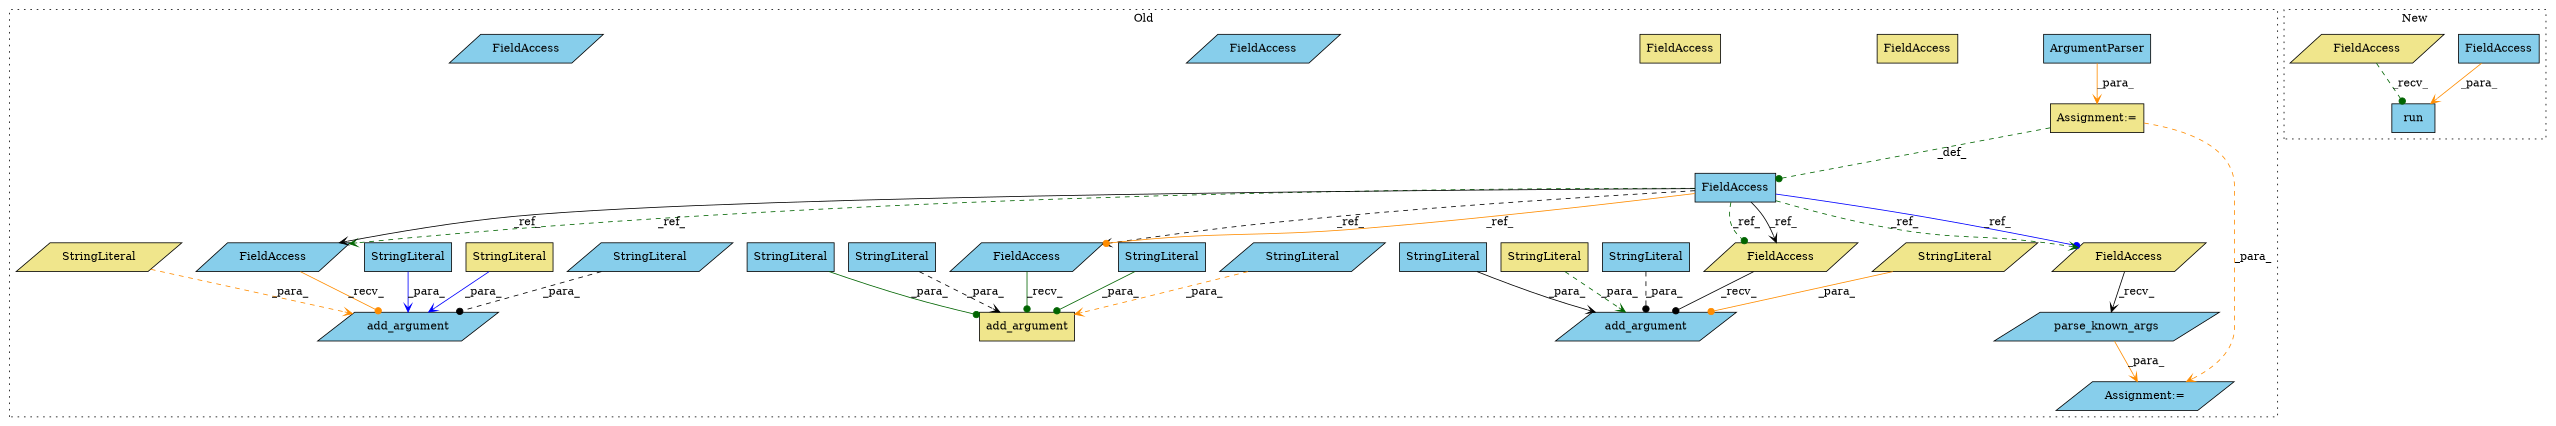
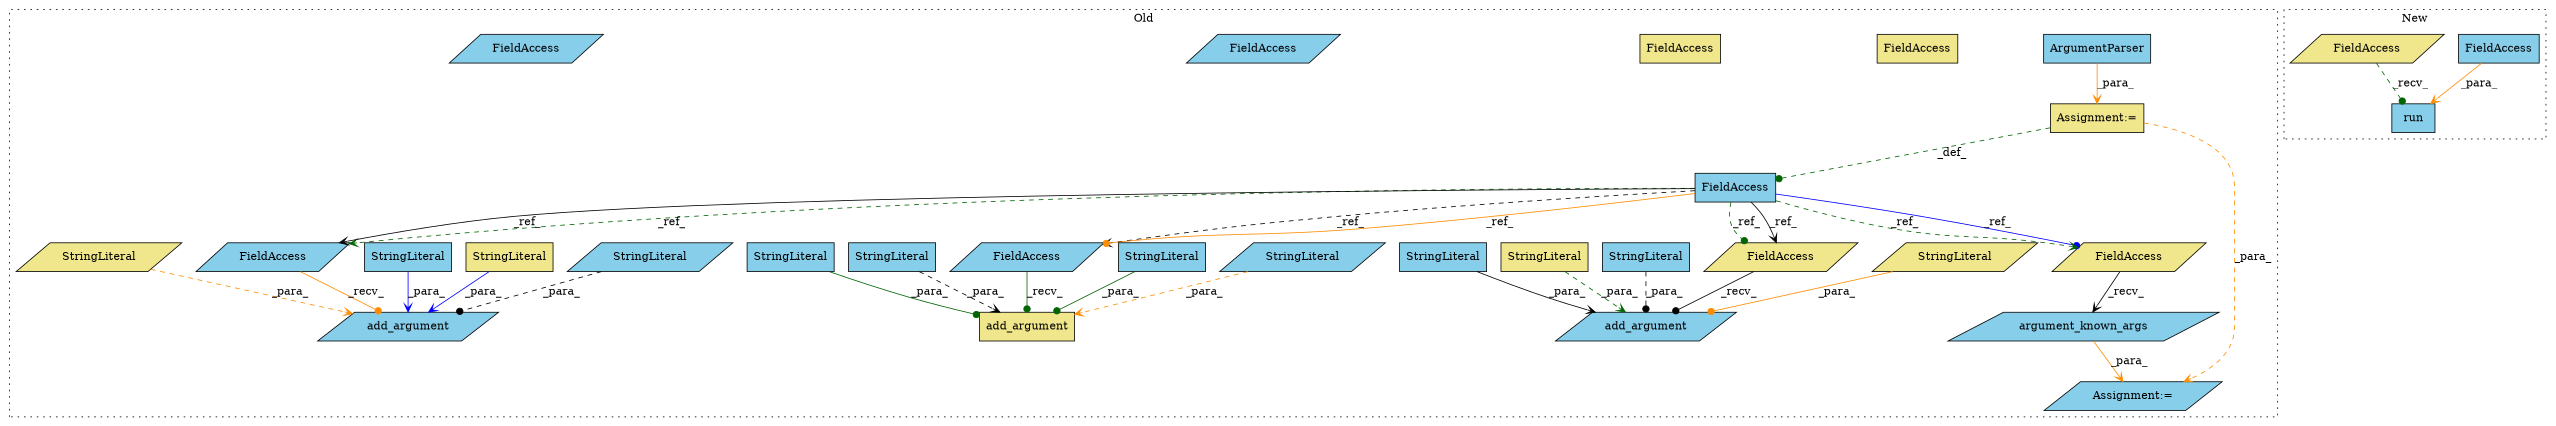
node "parse_known_args": label "parse_known_args" -> "argument_known_args"
